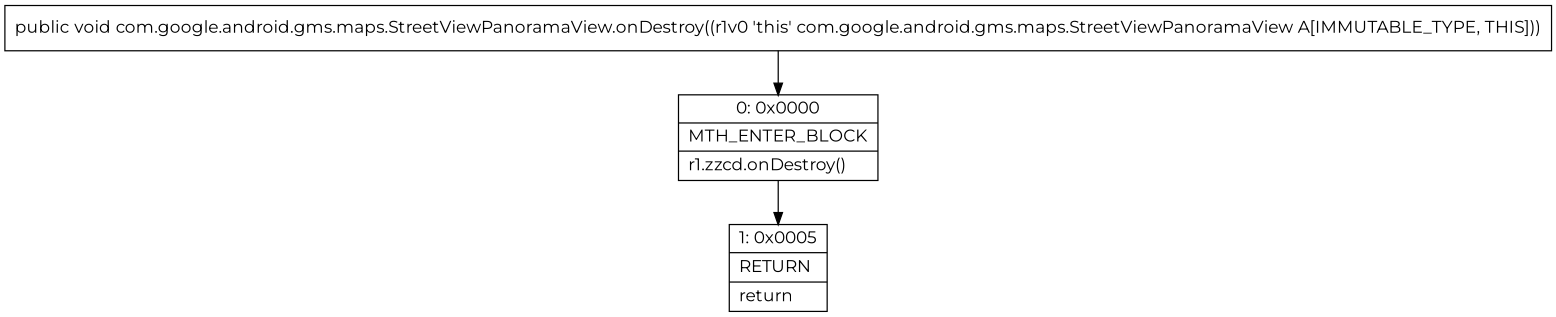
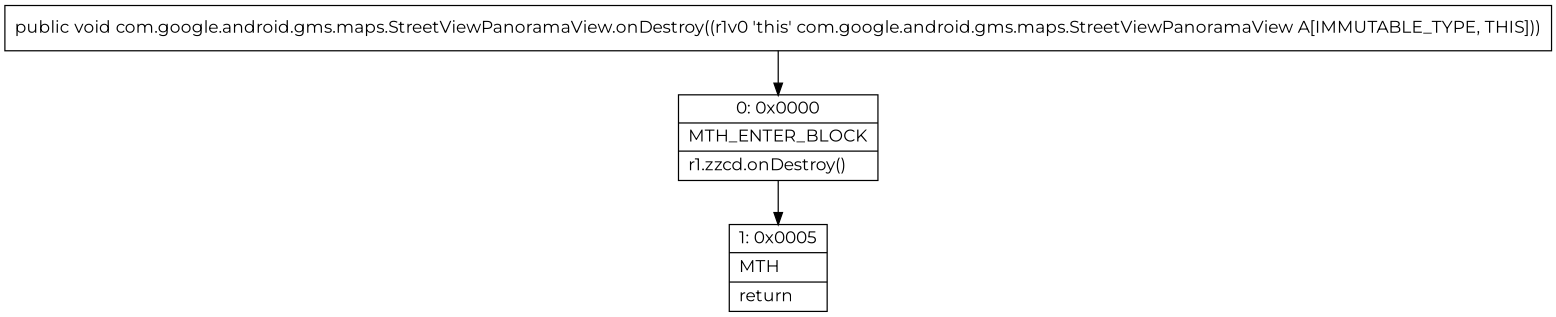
node "1: 0x0005": text "RETURN" -> "MTH"
